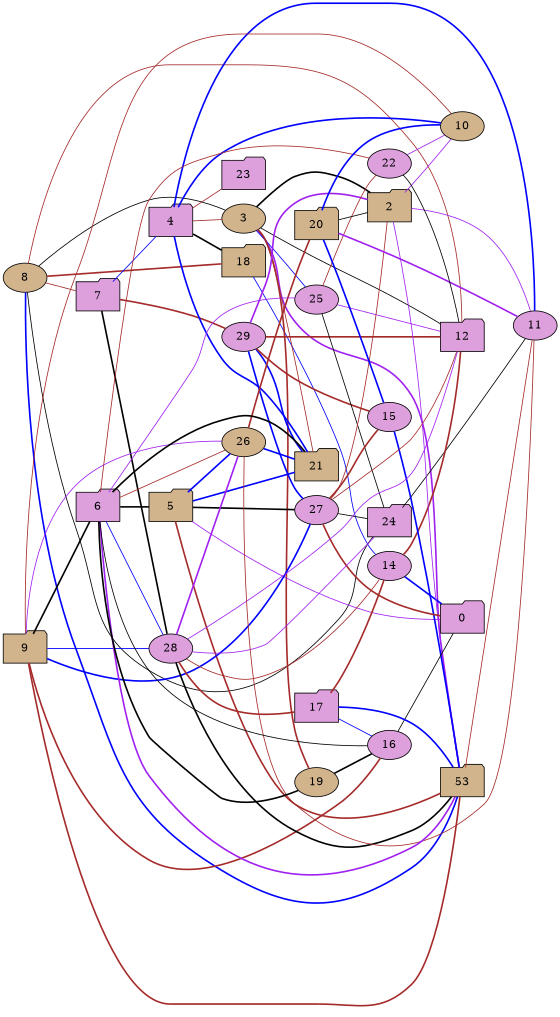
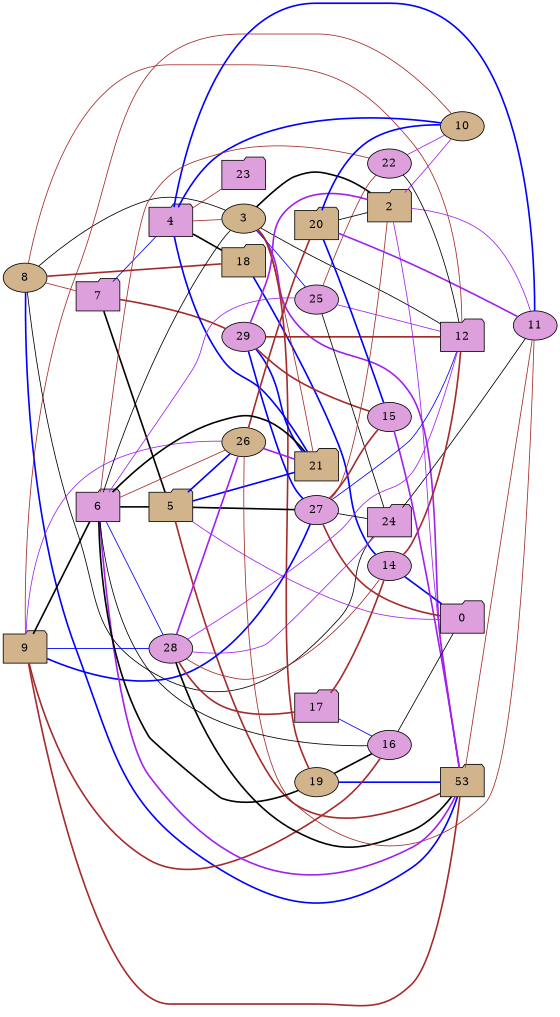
edge "3" -- "6": added
edge "18" -- "14": style solid -> bold
edge "12" -- "27": color brown -> blue
edge "26" -- "21": color blue -> purple
edge "7" -- "28": now "7" -- "5"
edge "15" -- "53": color blue -> purple
edge "17" -- "53": now "19" -- "53"
